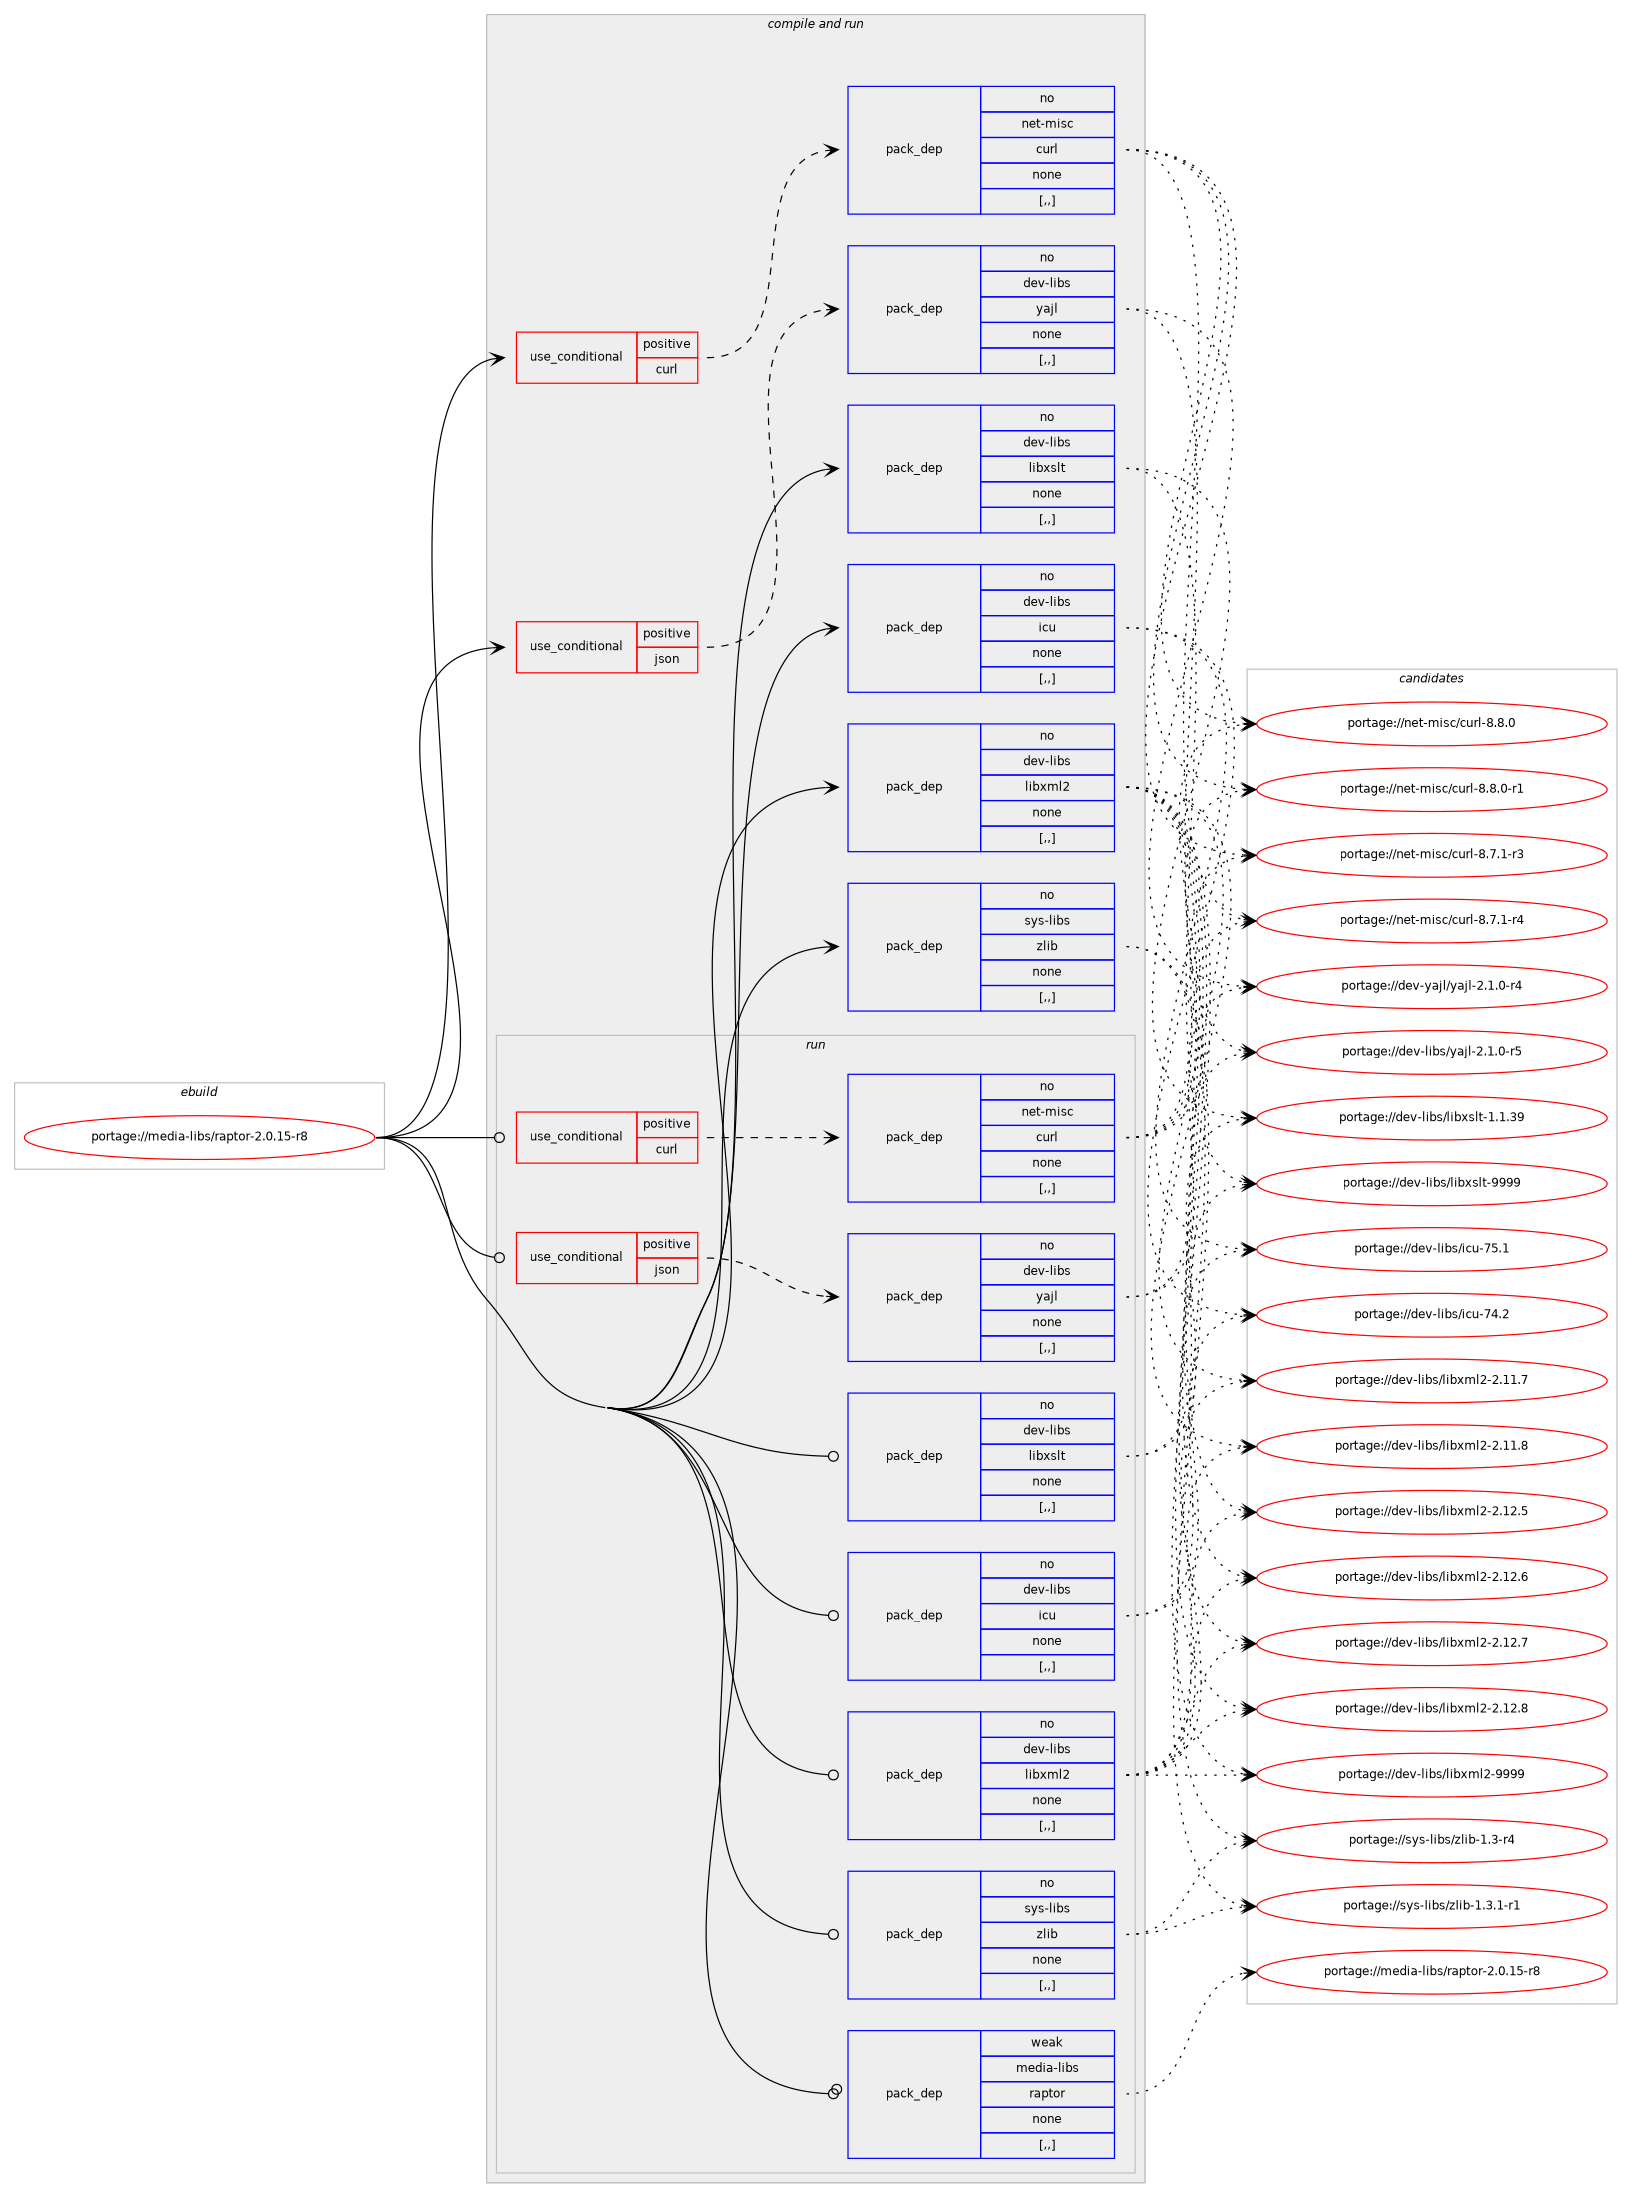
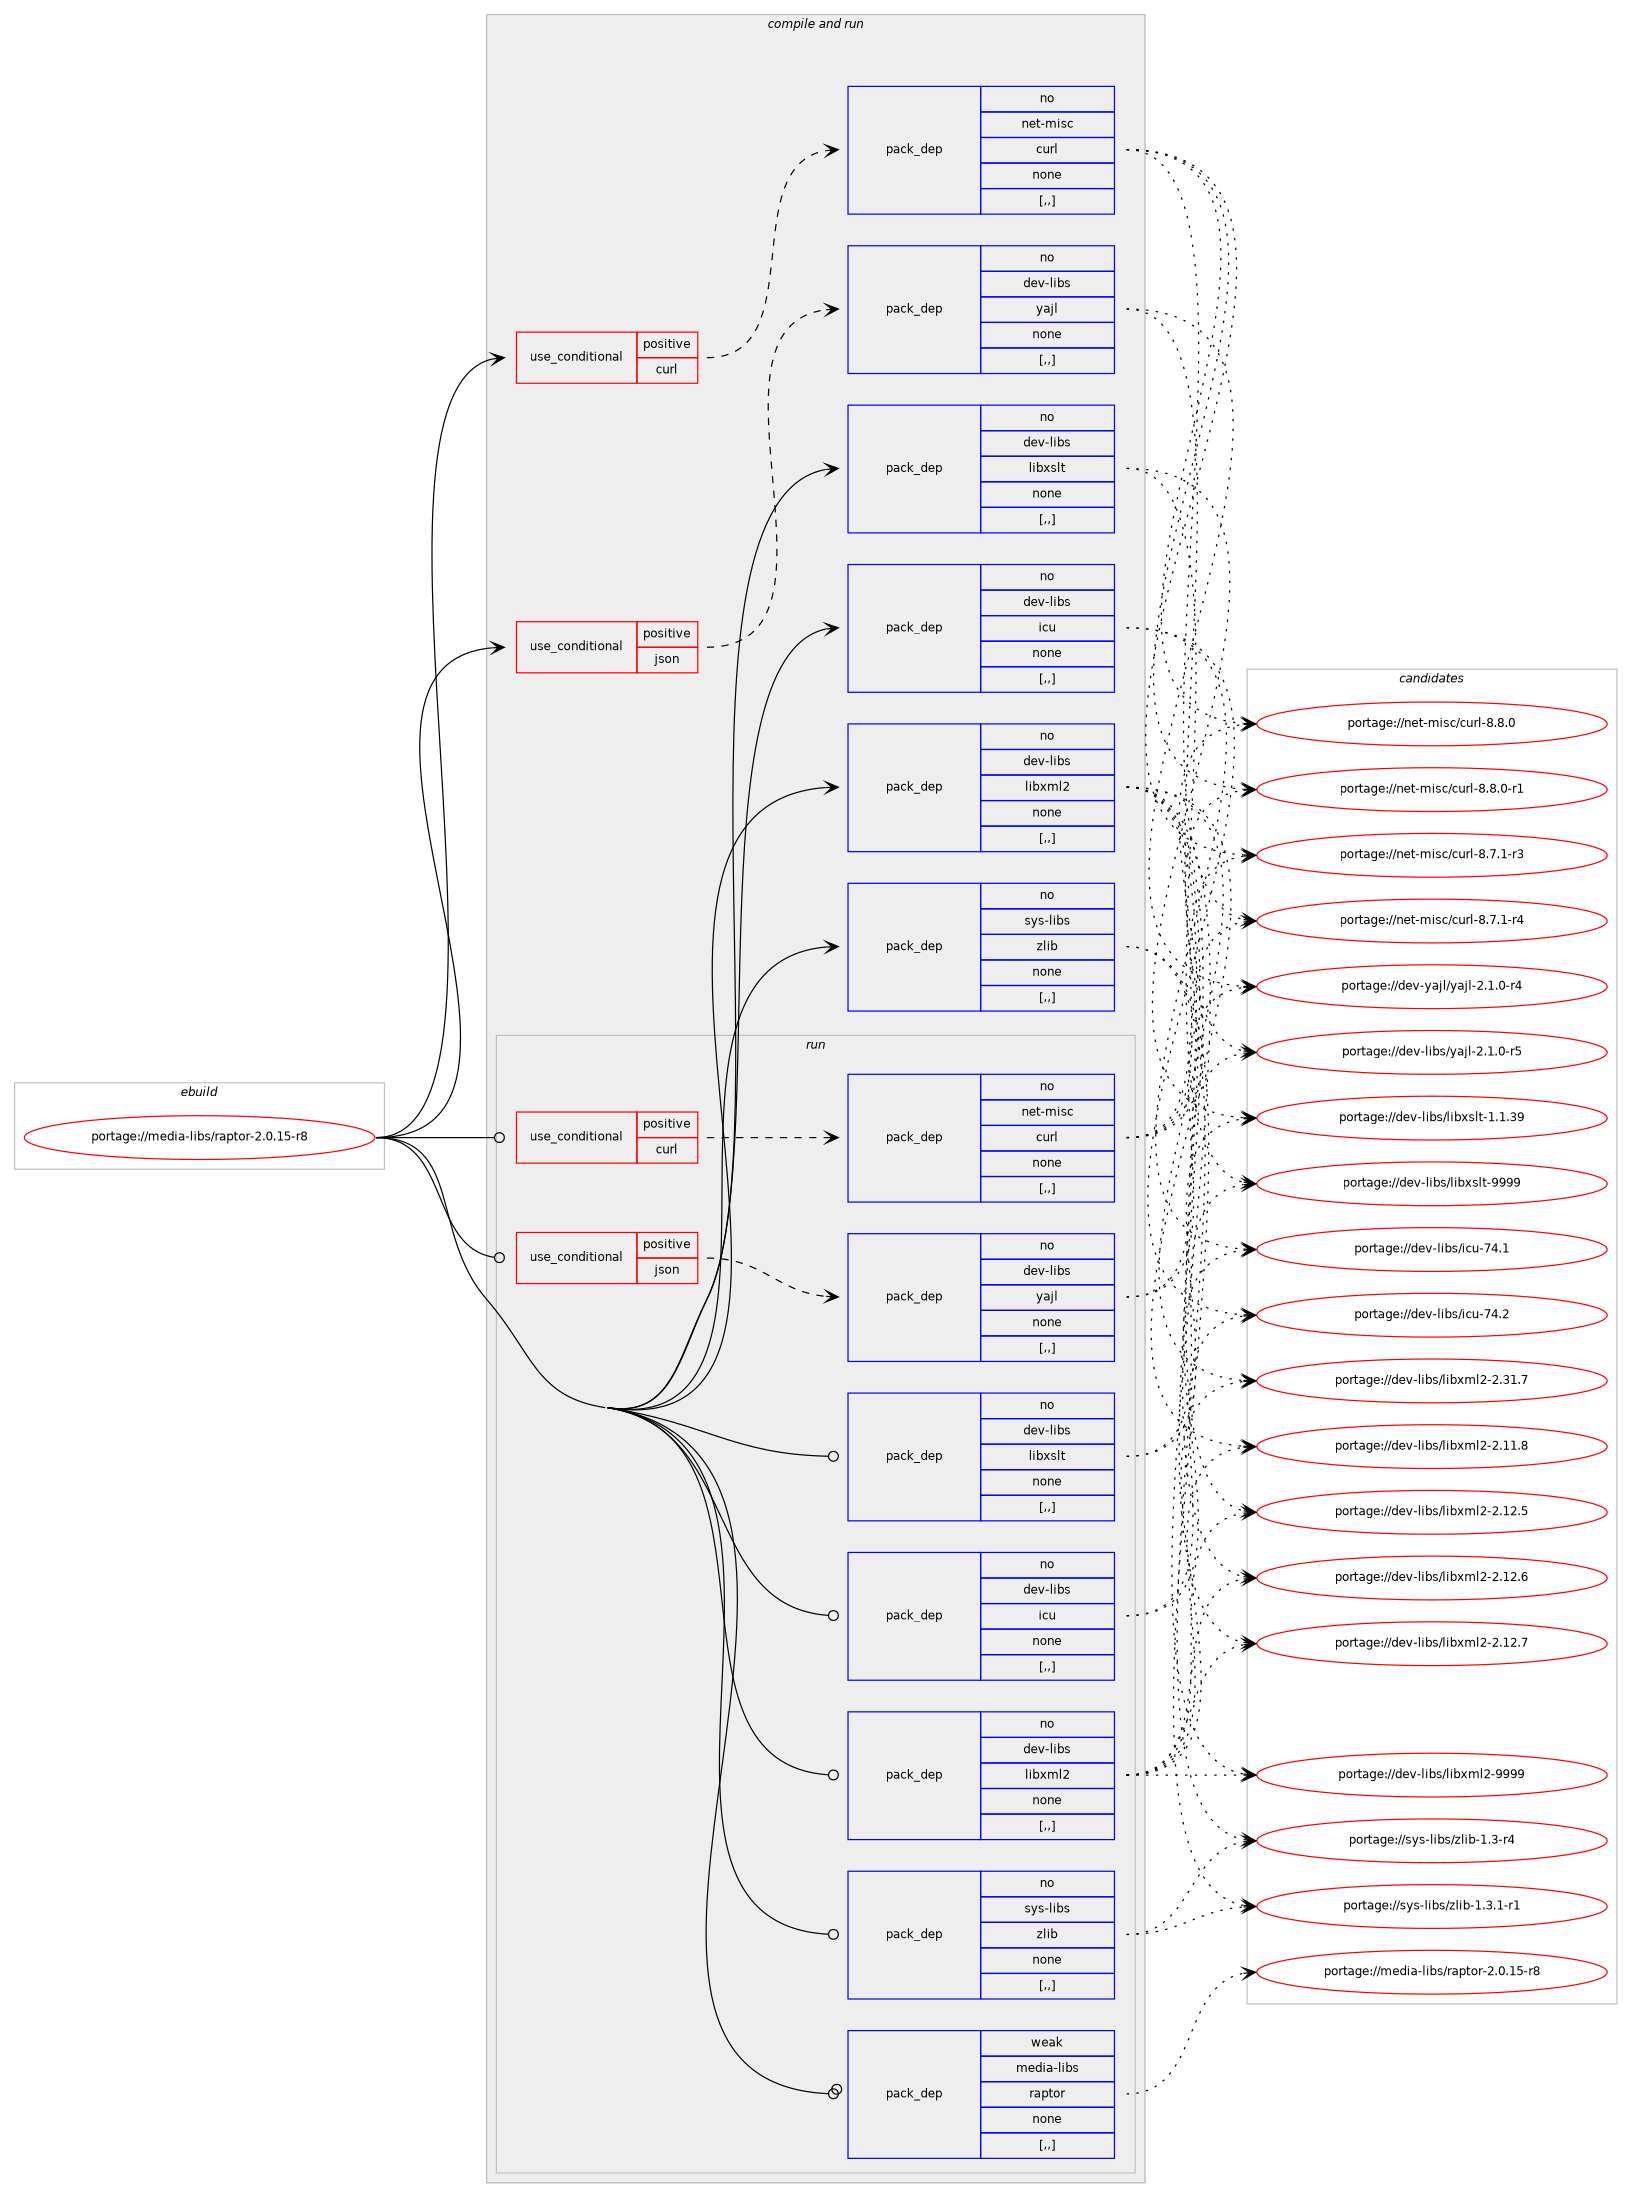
node "portage://dev-libs/icu-75.1": label "portage://dev-libs/icu-75.1" -> "portage://dev-libs/icu-74.1"
node "portage://dev-libs/libxml2-2.11.7": label "portage://dev-libs/libxml2-2.11.7" -> "portage://dev-libs/libxml2-2.31.7"
node "portage://dev-libs/libxml2-2.12.8": removed
